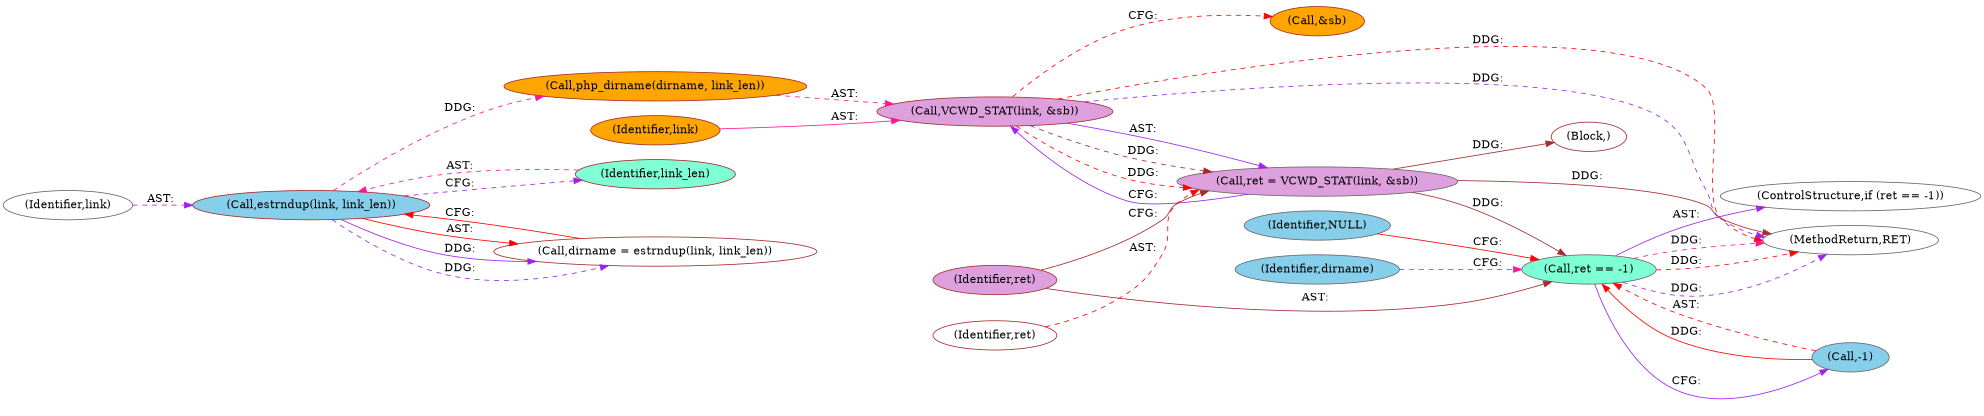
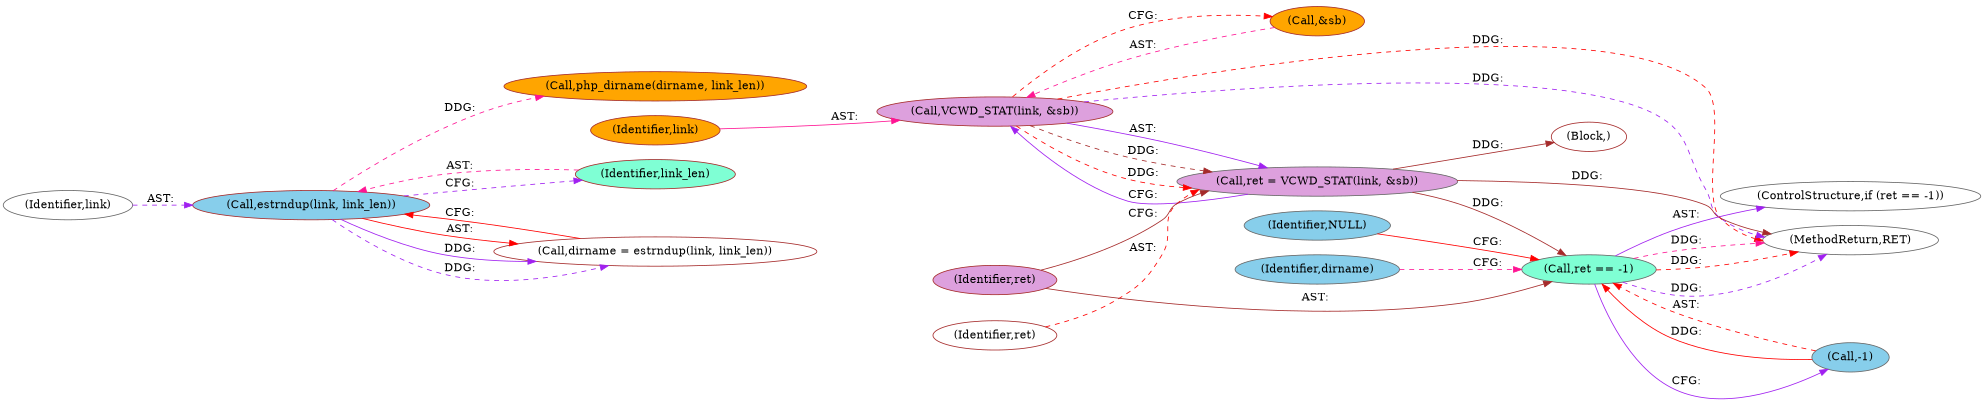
edge "(Call,php_dirname(dirname, link_len))" -> "(Call,VCWD_STAT(link, &sb))": now "(Call,&sb)" -> "(Call,VCWD_STAT(link, &sb))"
